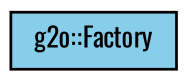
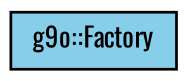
node "g2o::Factory": label "g2o::Factory" -> "g9o::Factory"
